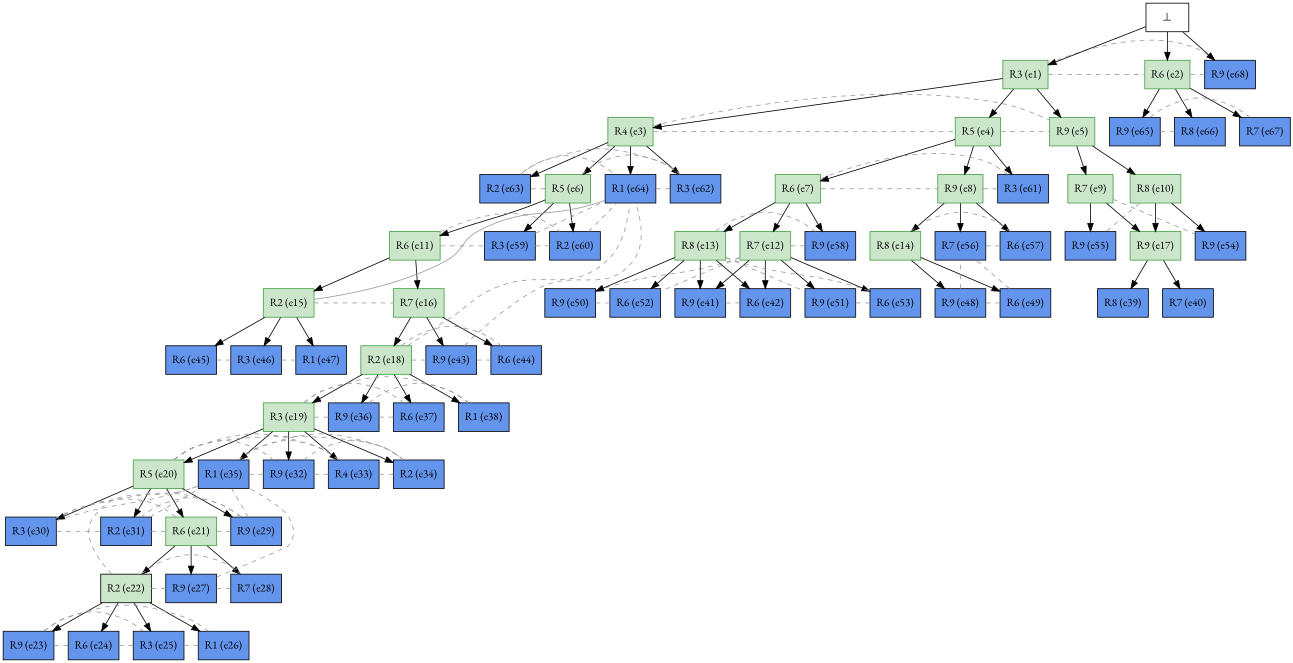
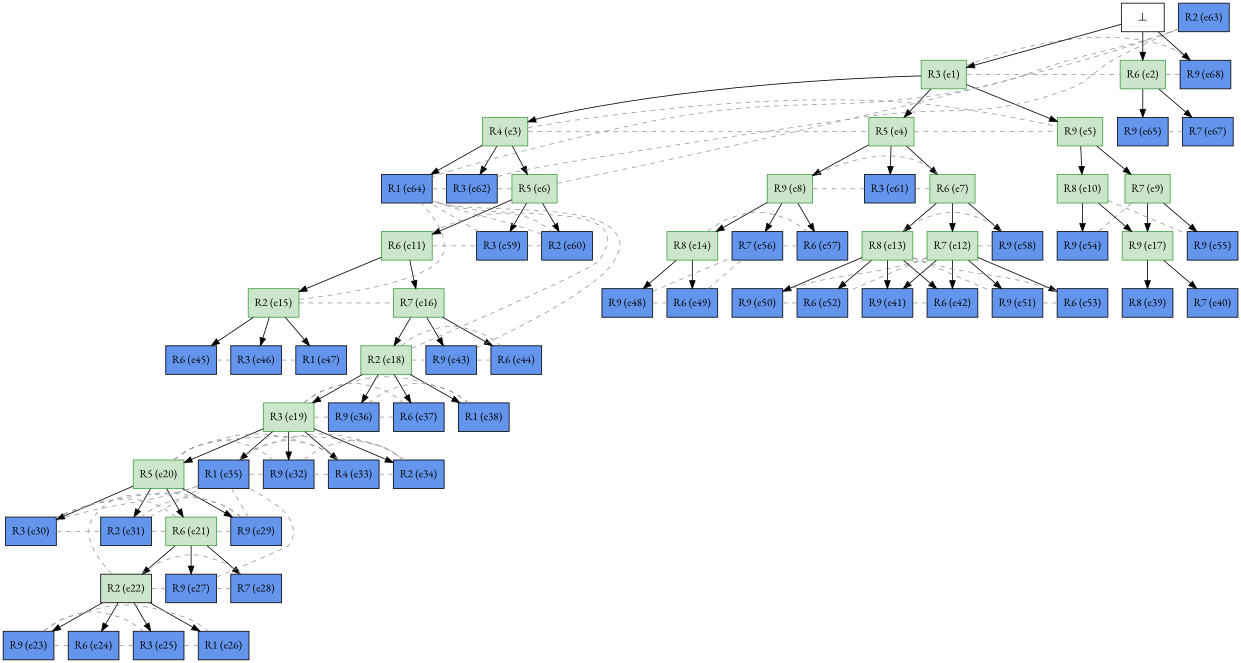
node "R8 (e66)": removed
edge "R4 (e3)" -> "R2 (e63)": removed
edge "R1 (e64)" -- "R2 (e15)": style solid -> dashed
